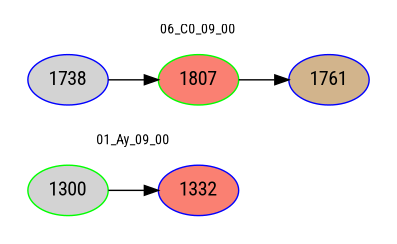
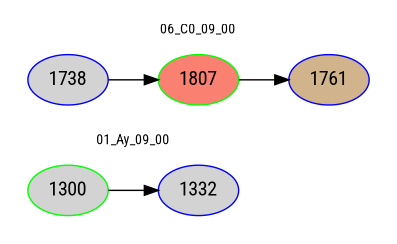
node "1332": fillcolor salmon -> lightgrey
